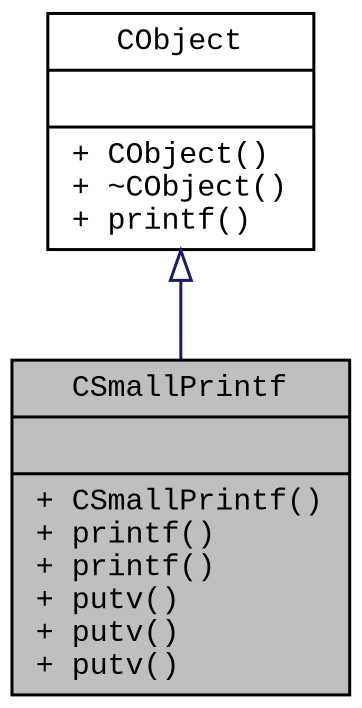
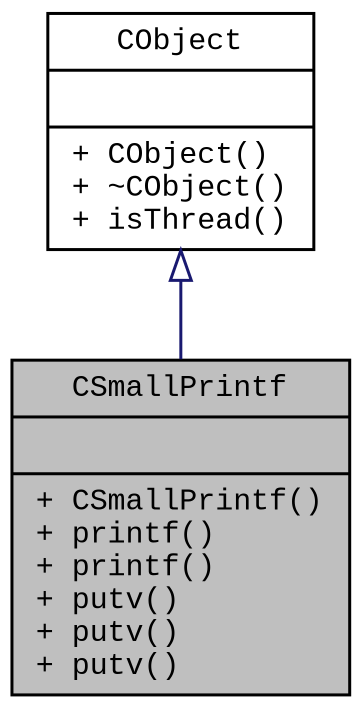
node "CObject": text "+ printf()" -> "+ isThread()"
